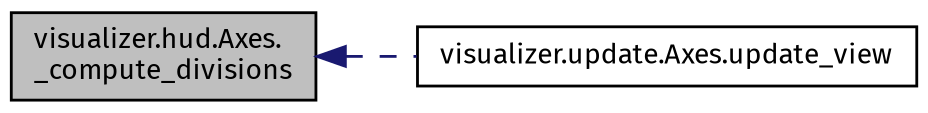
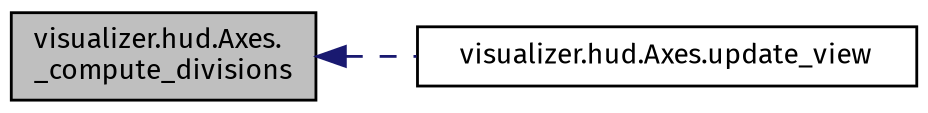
node "visualizer.update.Axes.update_view": label "visualizer.update.Axes.update_view" -> "visualizer.hud.Axes.update_view"
